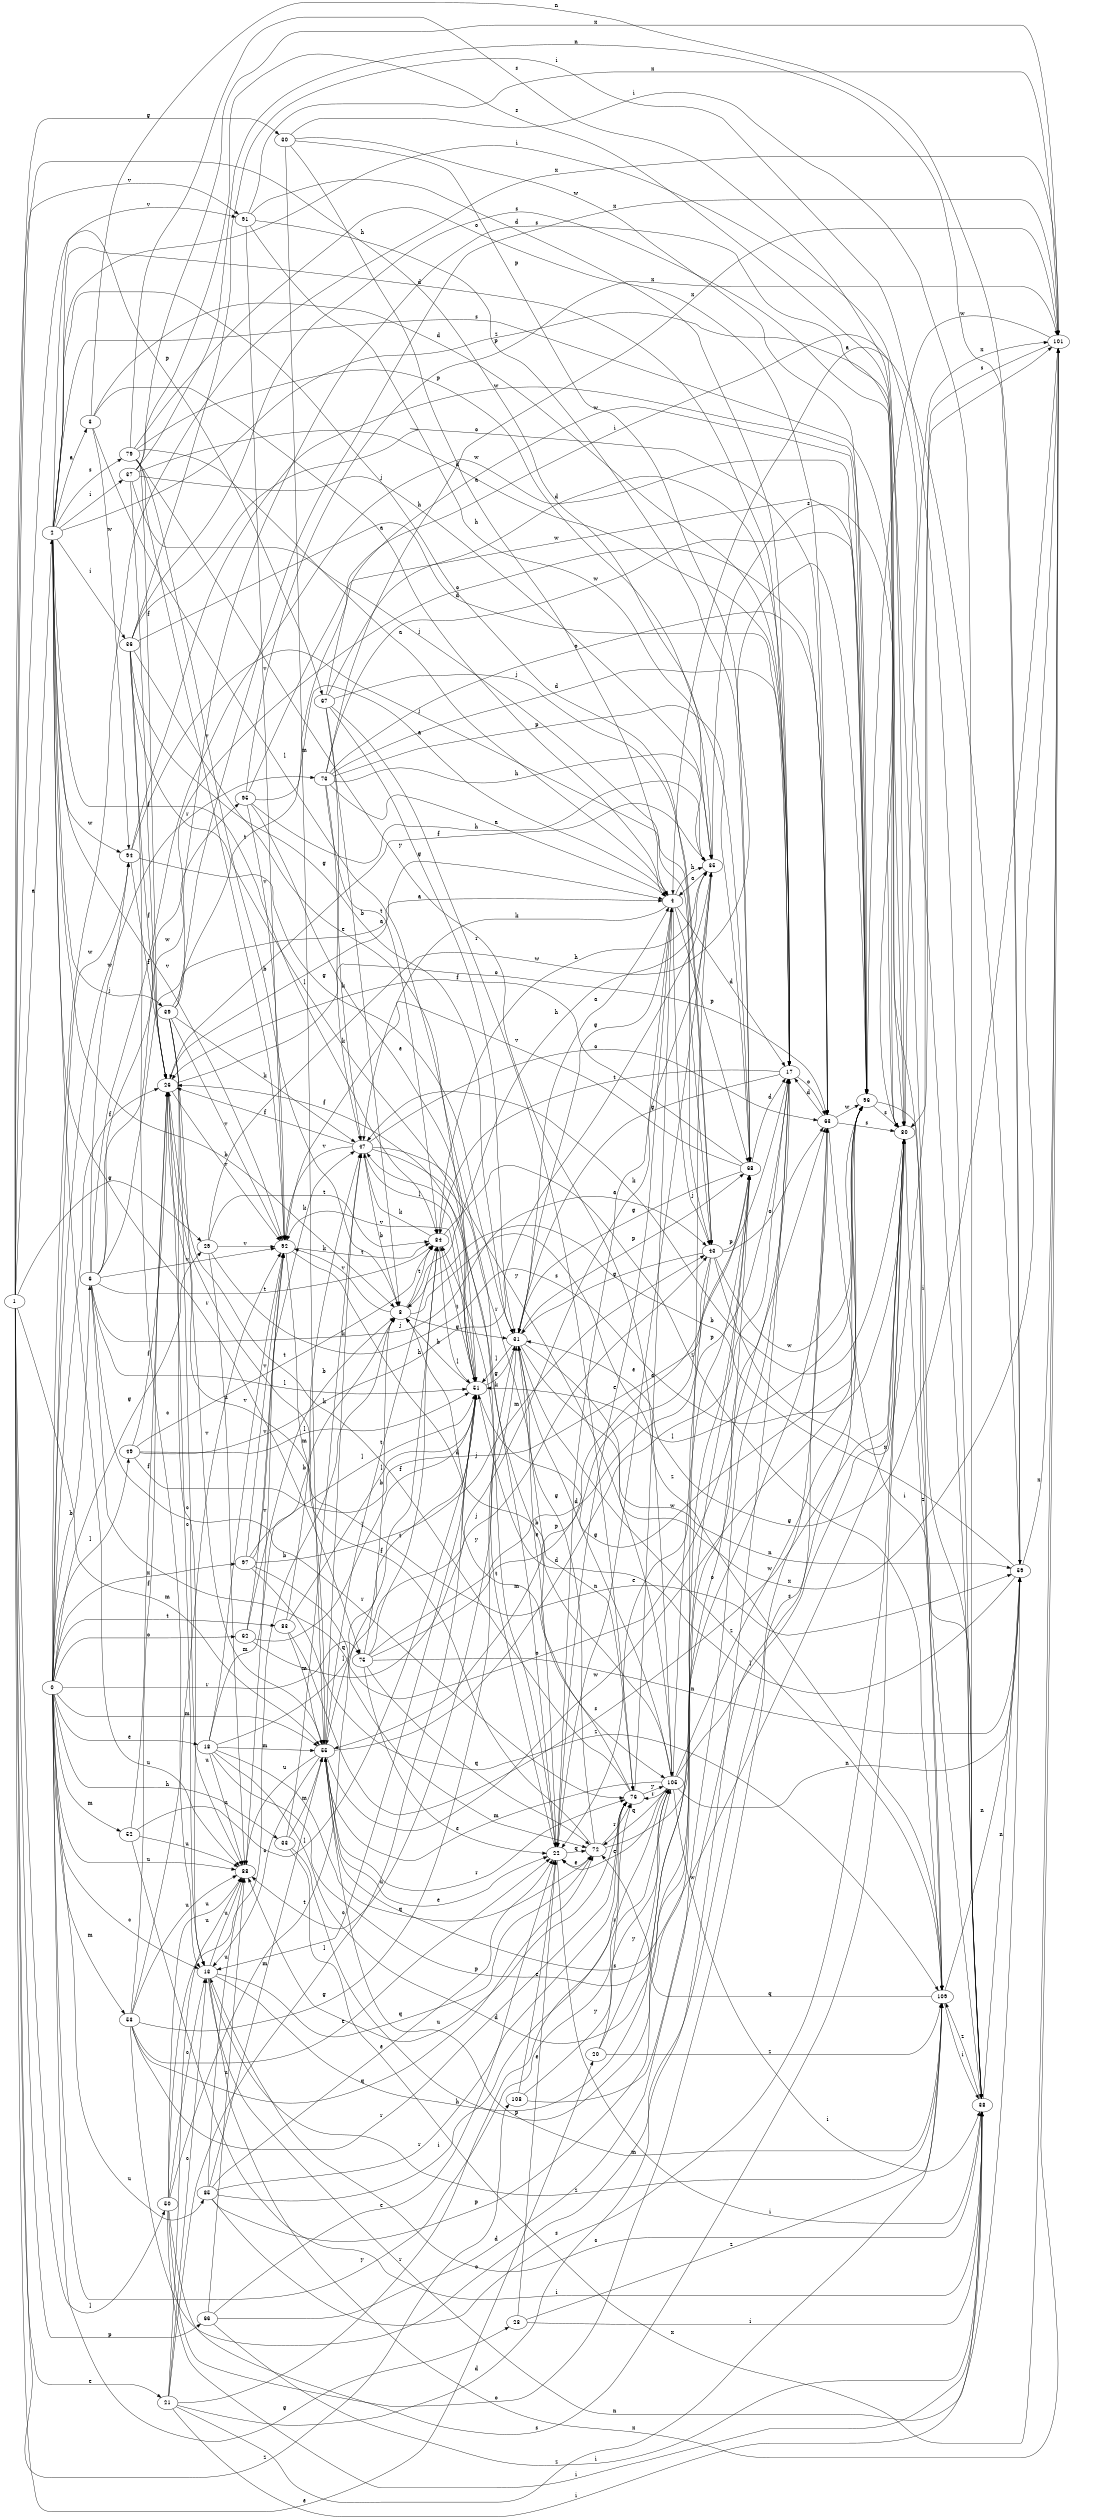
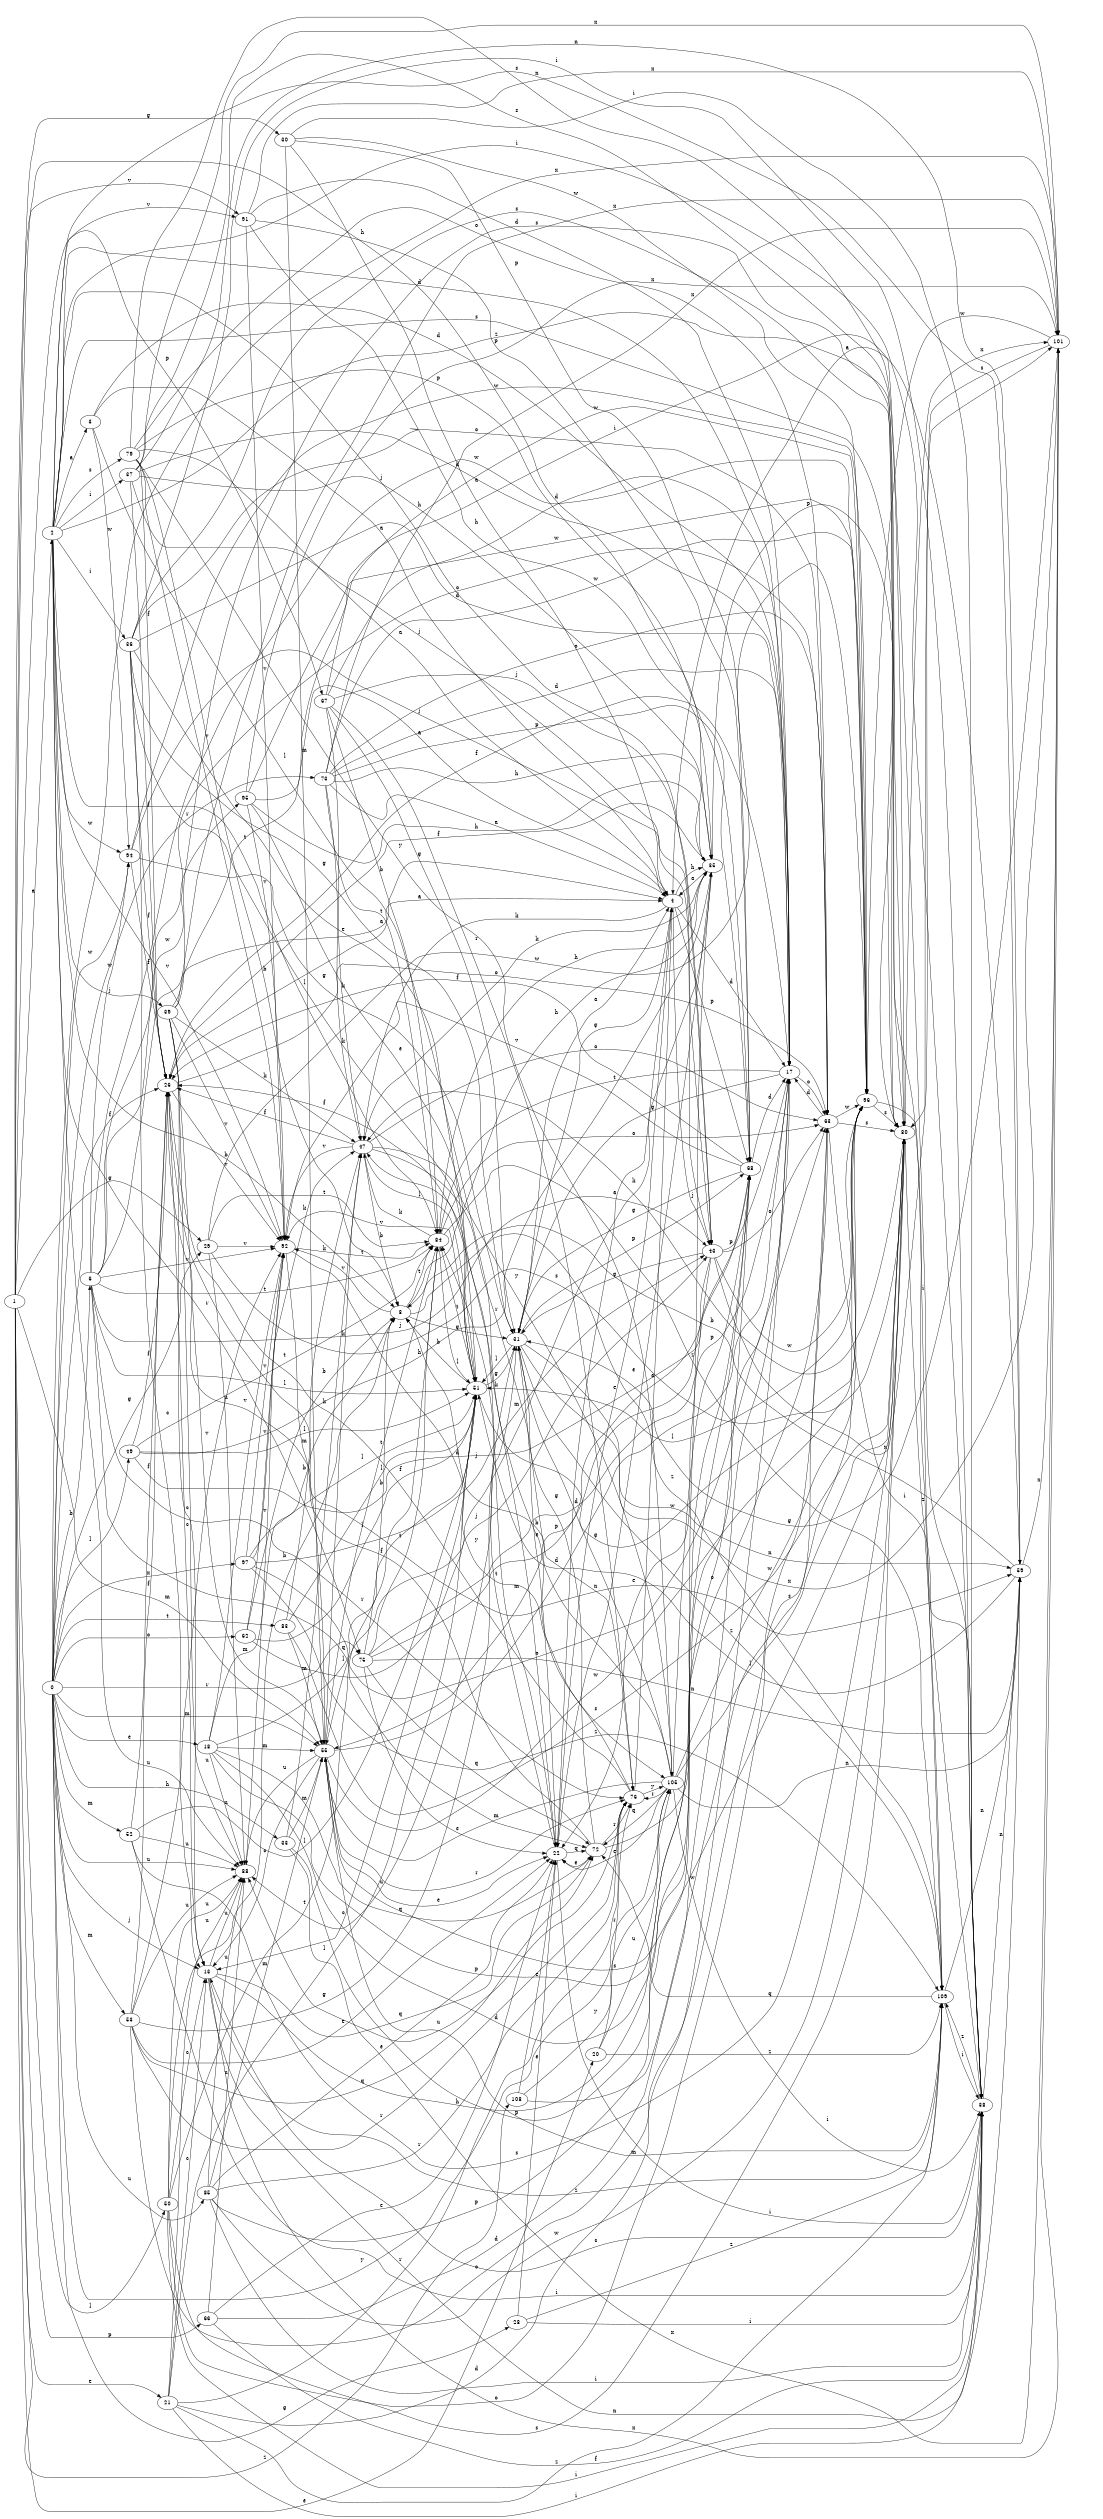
edge "3" -> "59": now "2" -> "59"
edge "35" -> "80": label "s" -> "p"
edge "17" -> "26": added, label "f"
edge "35" -> "47": added, label "k"
edge "67" -> "8": now "67" -> "84"
edge "84" -> "63": added, label "o"
edge "0" -> "13": label "c" -> "j"
edge "20" -> "105": label "y" -> "u"
edge "52" -> "80": added, label "s"
edge "85" -> "105": now "85" -> "38"
edge "85" -> "80": label "s" -> "w"
edge "66" -> "38": label "i" -> "f"
